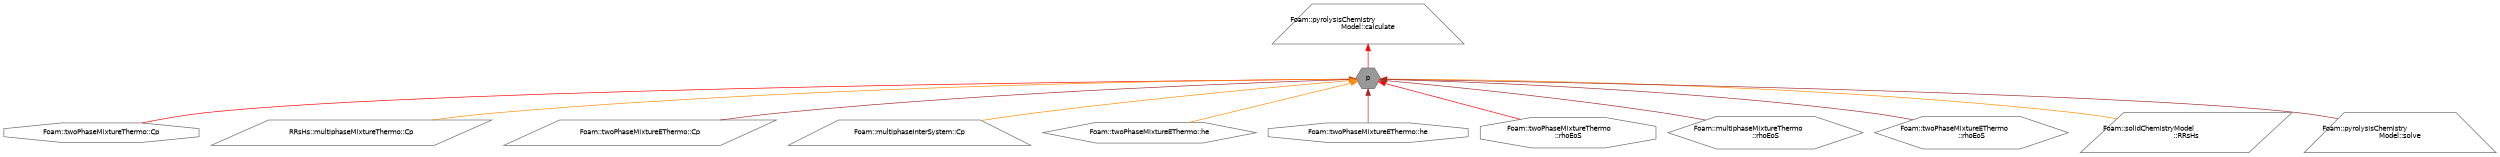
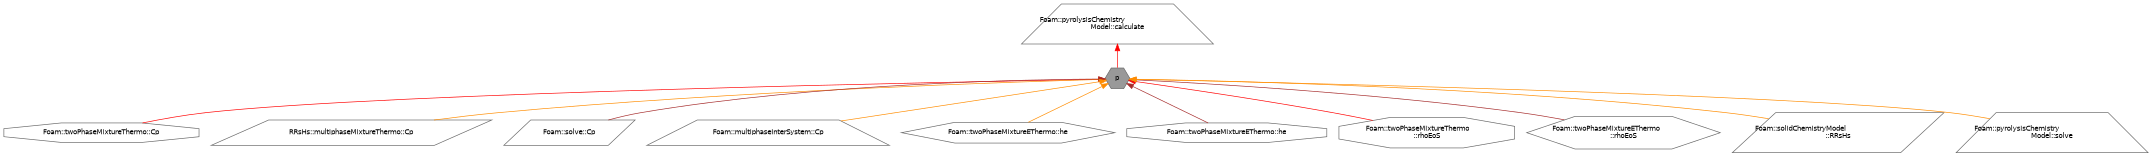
edge "Foam::pyrolysisChemistry Model::solve" -> "p": color brown -> darkorange
node "Foam::twoPhaseMixtureEThermo::Cp": label "Foam::twoPhaseMixtureEThermo::Cp" -> "Foam::solve::Cp"
node "Foam::multiphaseMixtureThermo ::rhoEoS": removed
